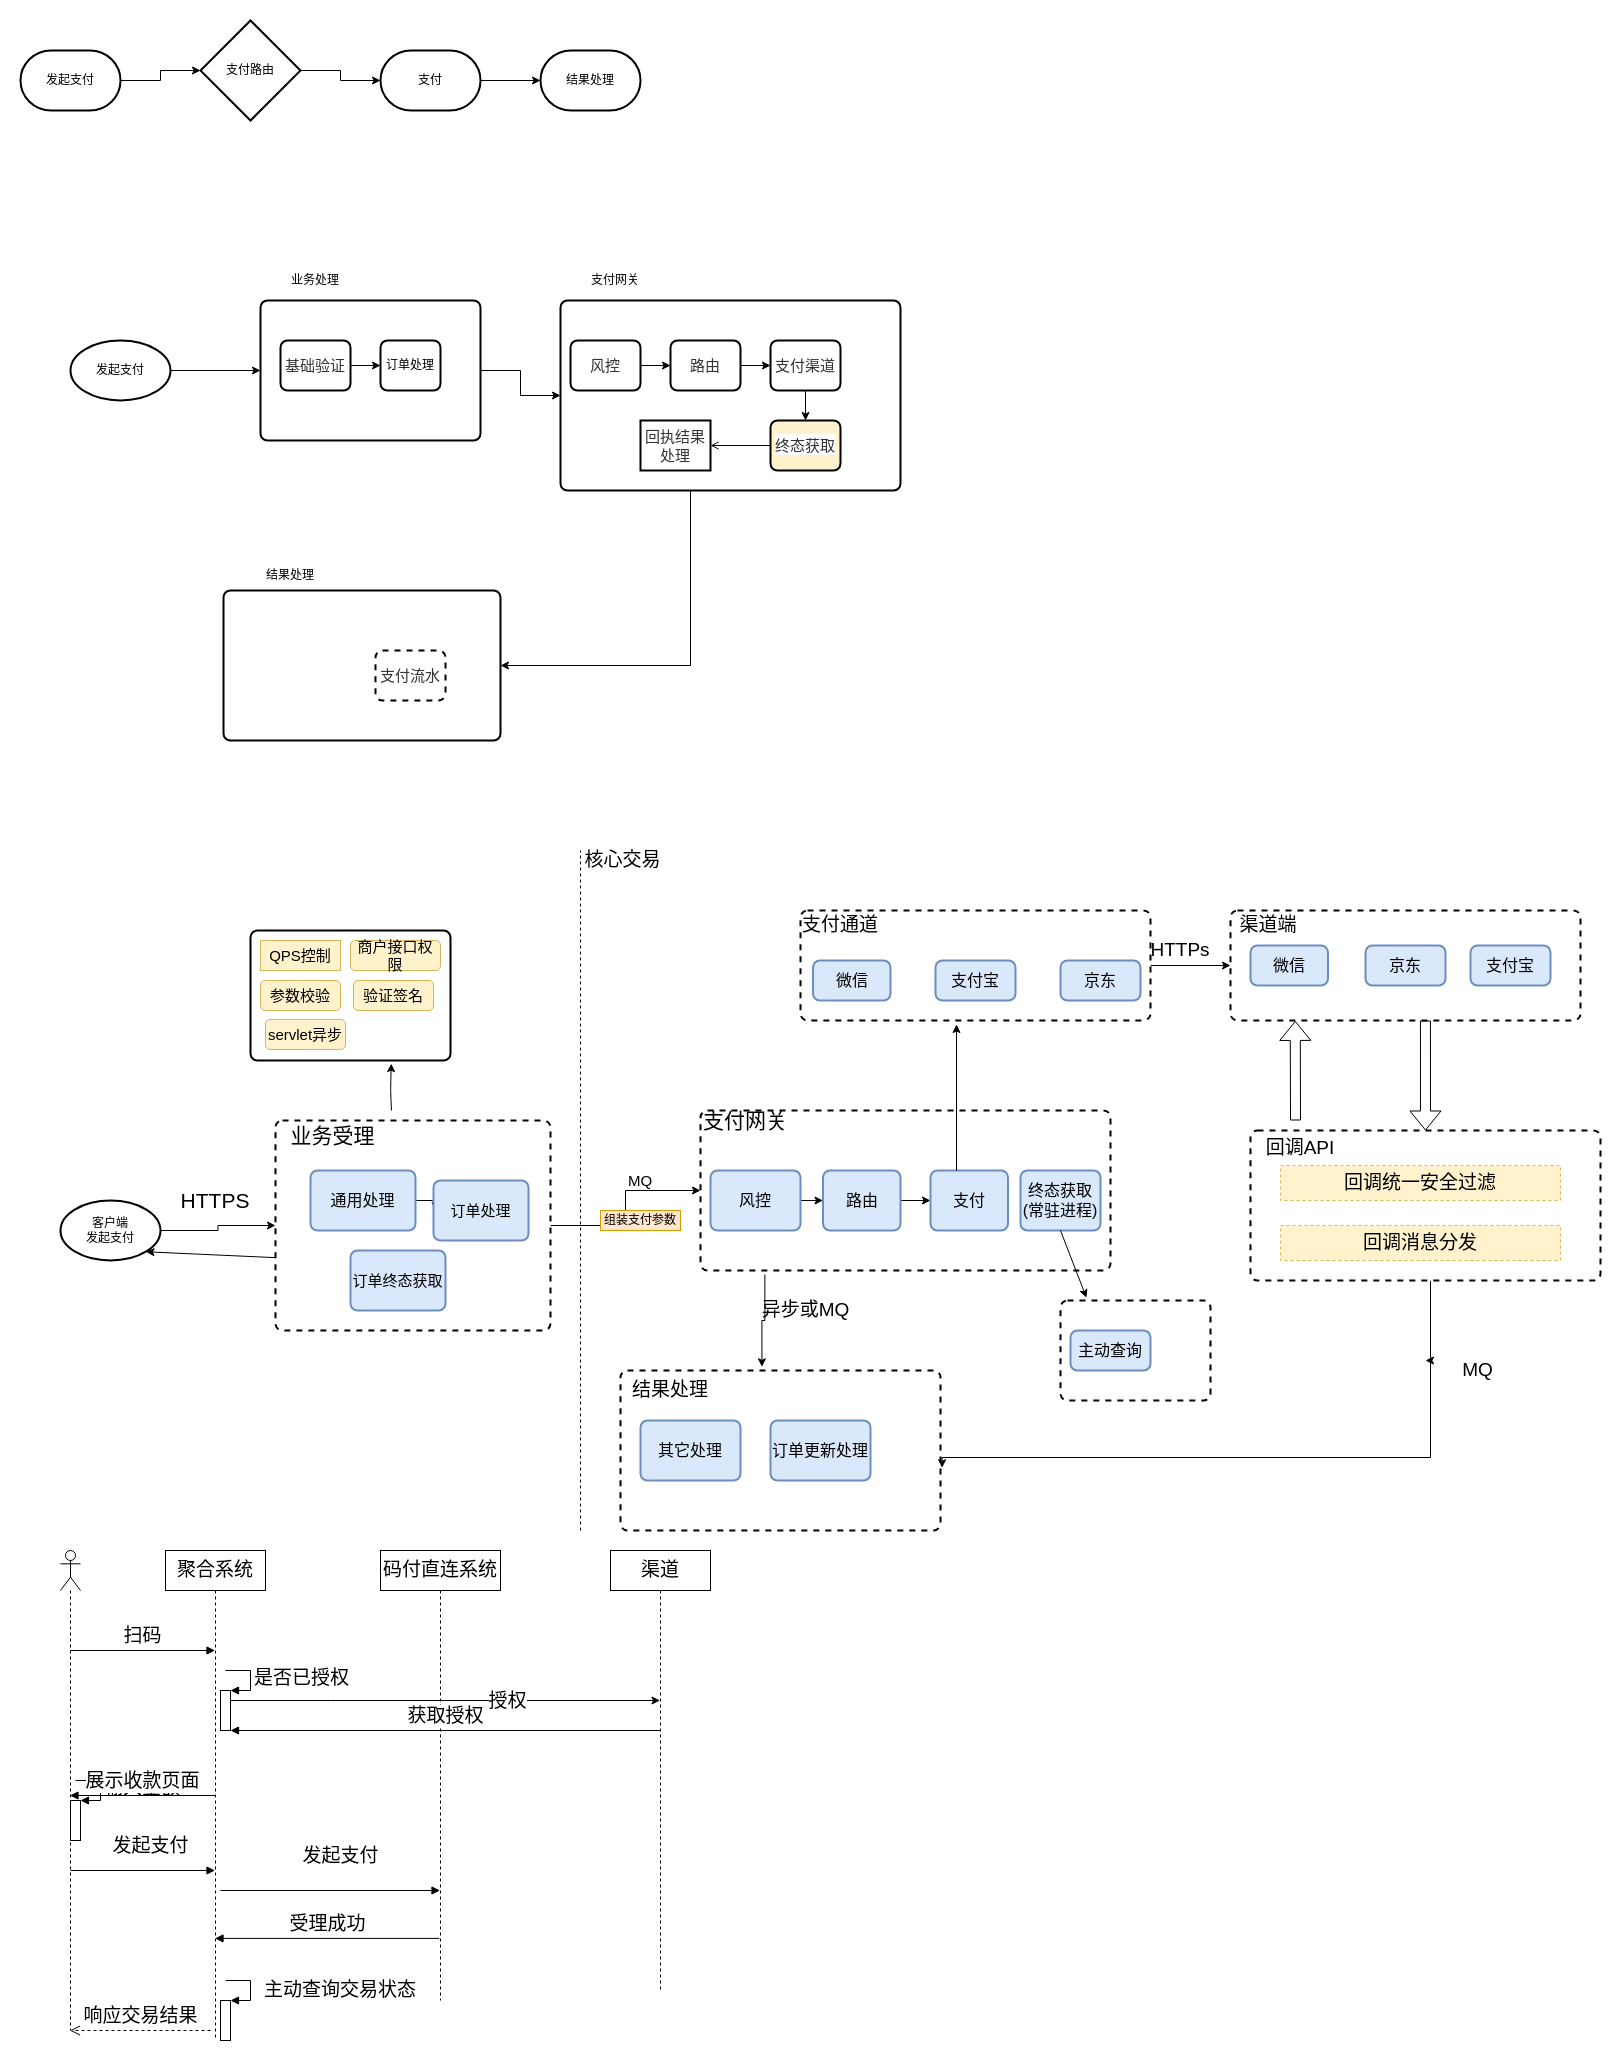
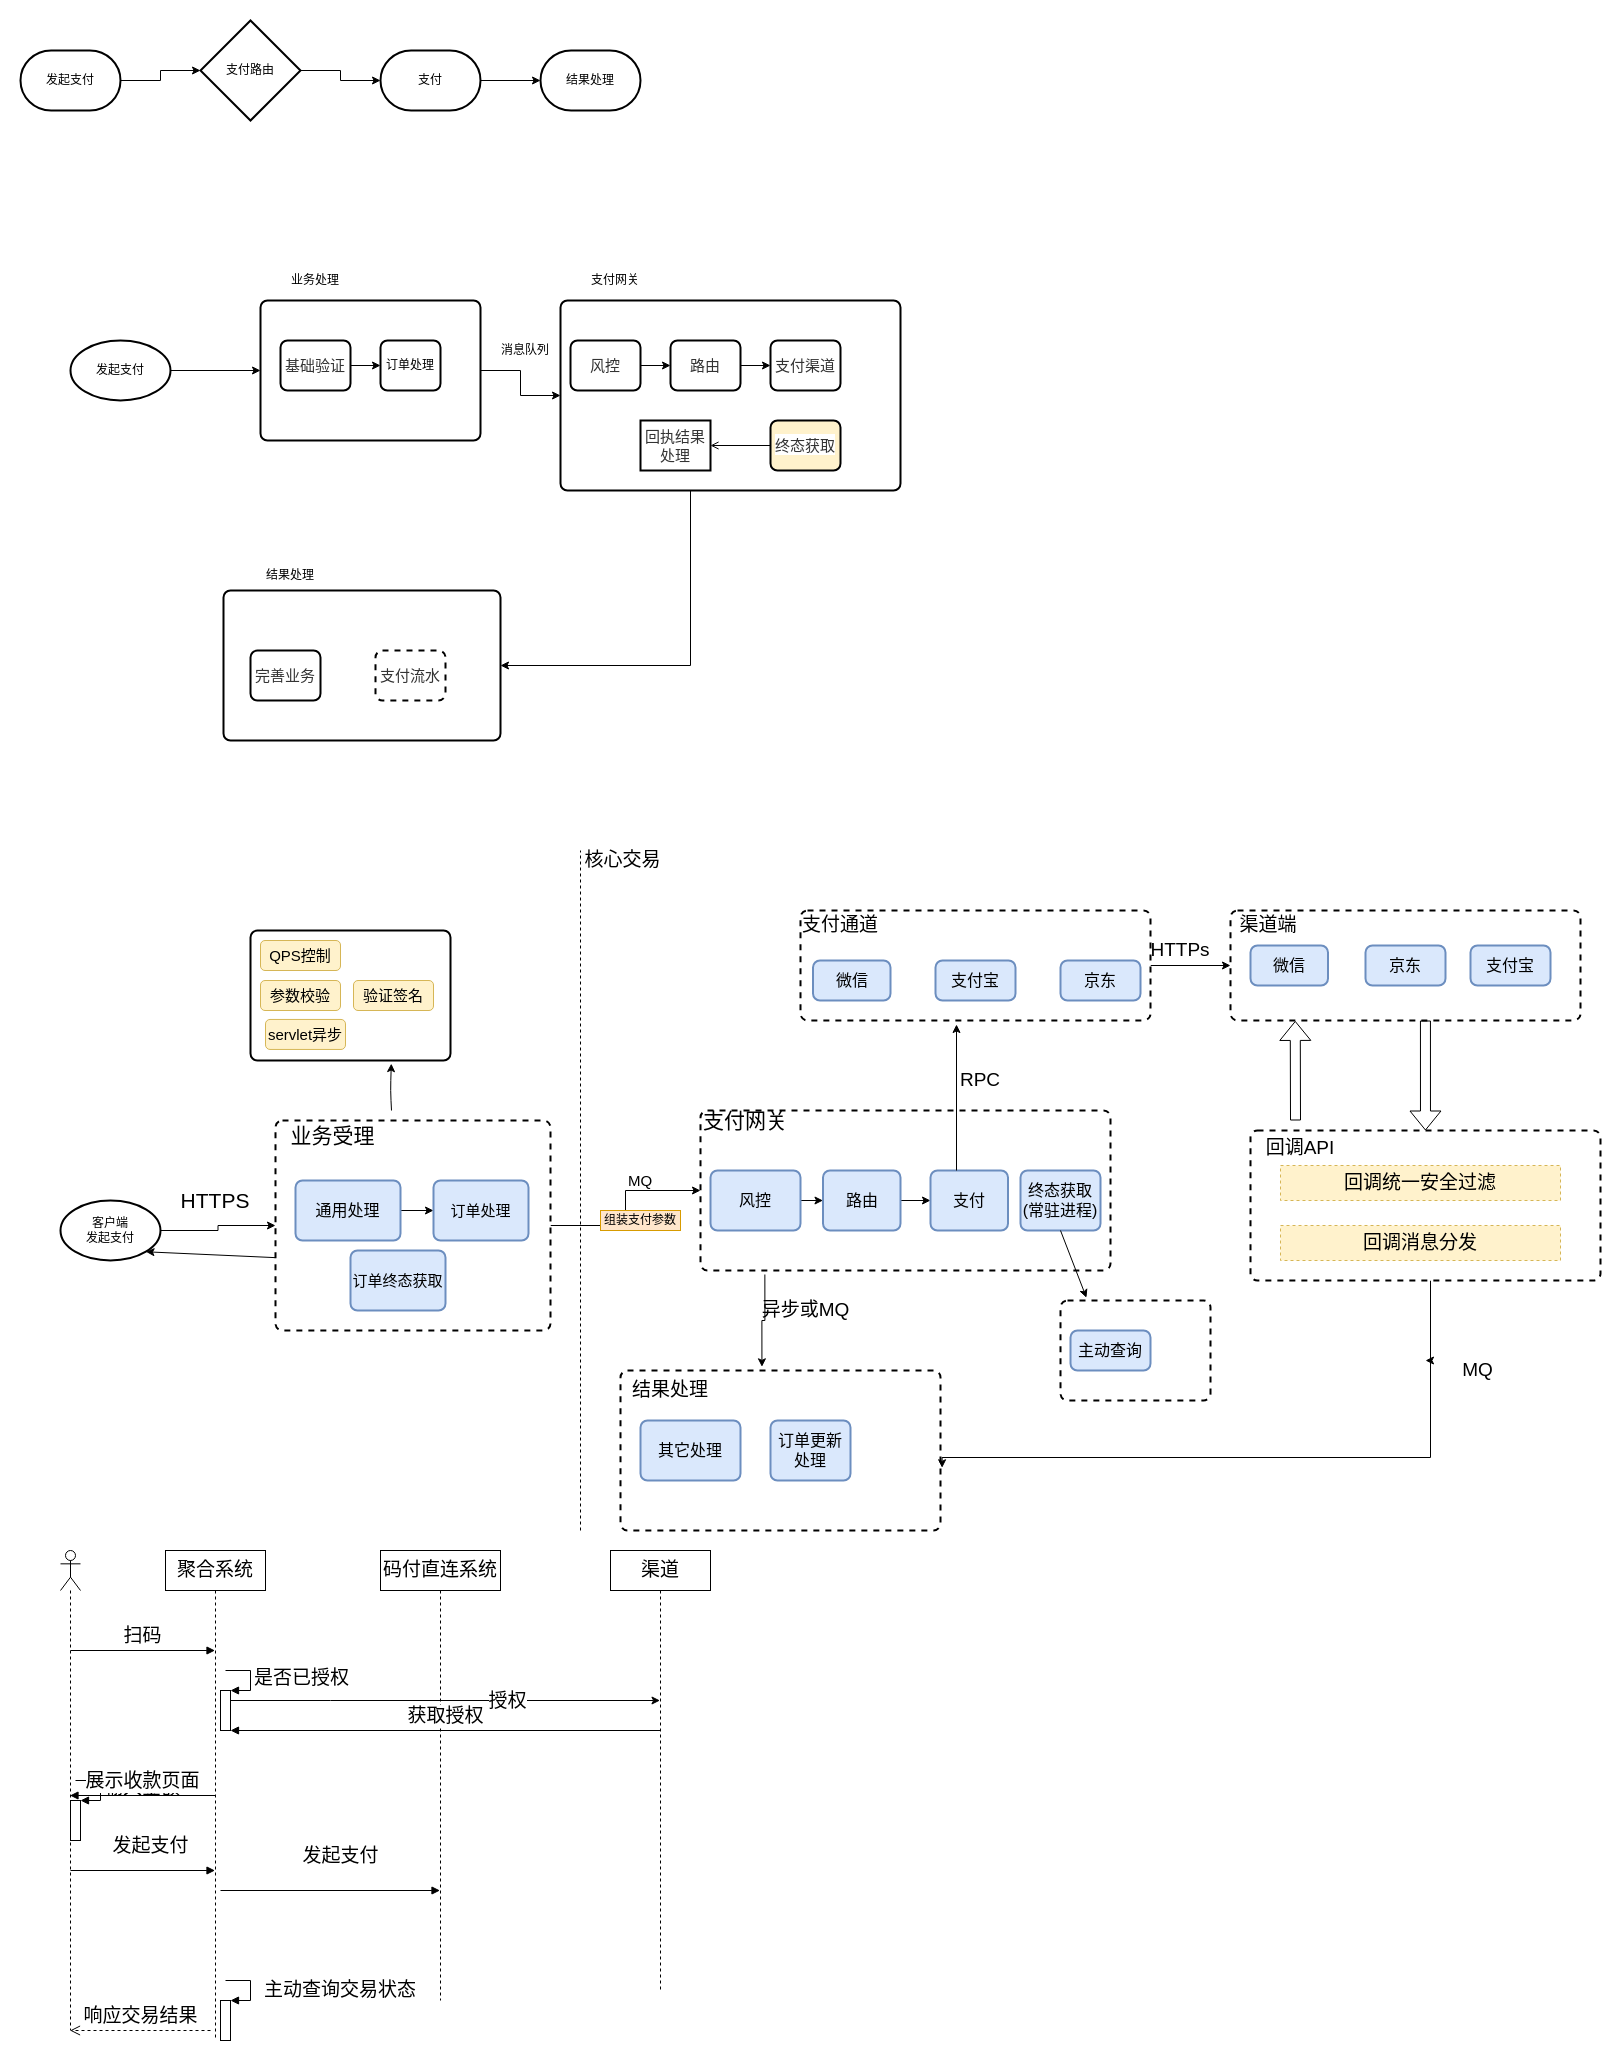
node "消息队列": added
edge "支付渠道" -> "终态获取": removed
node "完善业务": added
node "QPS控制": shape rectangle -> rounded rectangle
node "商户接口权限": removed
node "RPC": added
node "通用处理": moved (363, 1201) -> (348, 1211)
node "订单更新处理": size 100x60 -> 80x60
edge "码付直连系统" -> "聚合系统": removed, label "受理成功"
